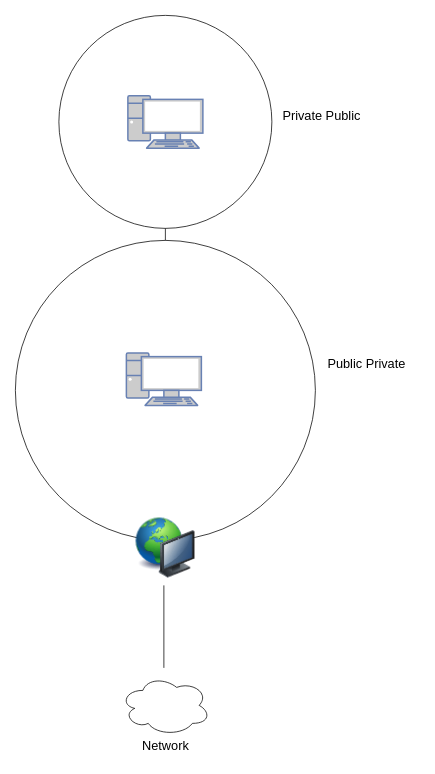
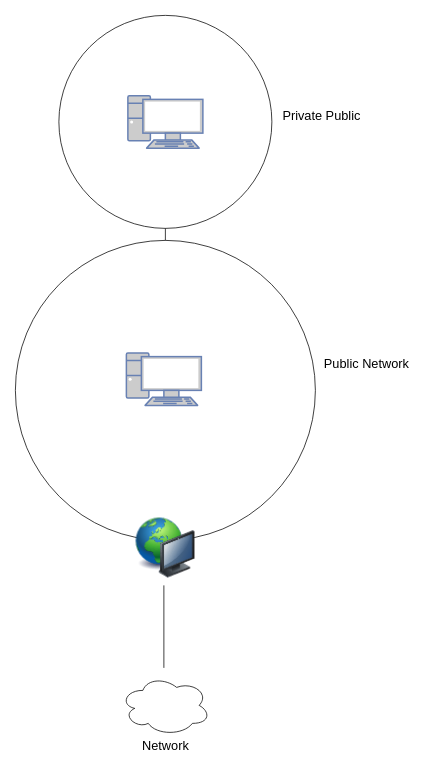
node "Public Private": label "Public Private" -> "Public Network"
